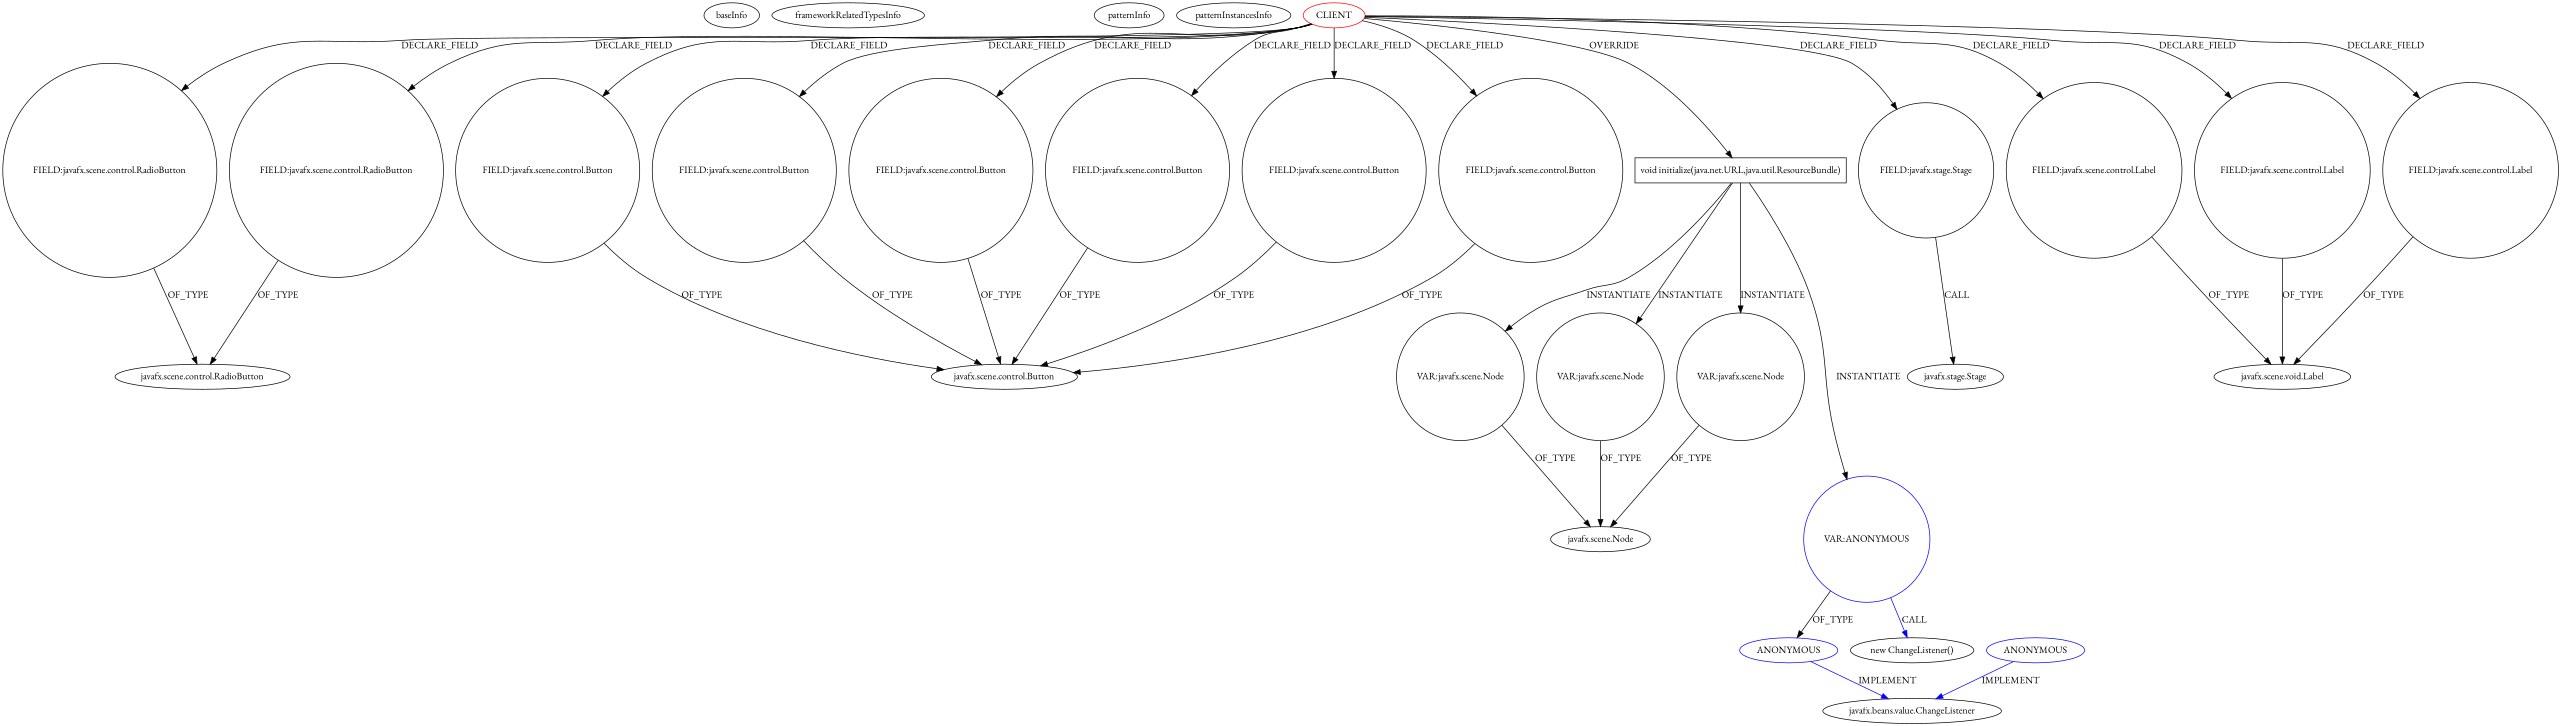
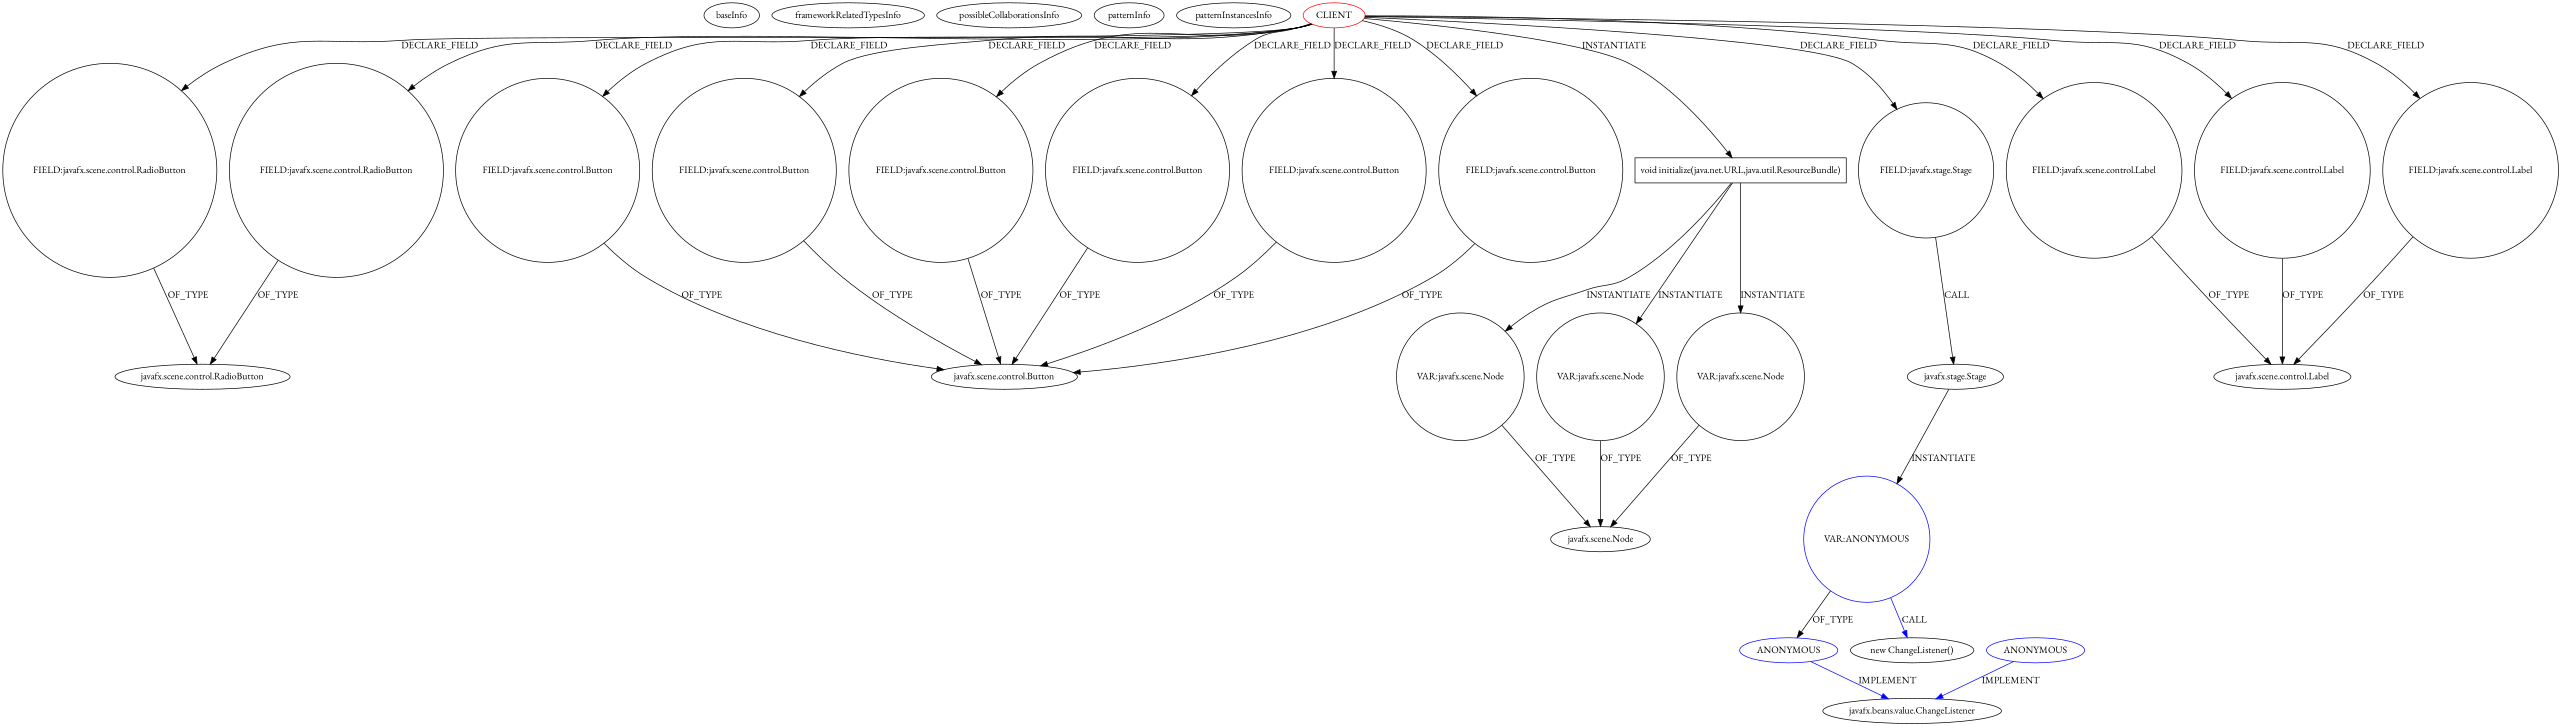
node "possibleCollaborationsInfo": added
edge "CLIENT" -> "void initialize(java.net.URL,java.util.ResourceBundle)": label "OVERRIDE" -> "INSTANTIATE"
edge "void initialize(java.net.URL,java.util.ResourceBundle)" -> "VAR:ANONYMOUS": now "javafx.stage.Stage" -> "VAR:ANONYMOUS"
node "javafx.scene.void.Label": label "javafx.scene.void.Label" -> "javafx.scene.control.Label"
